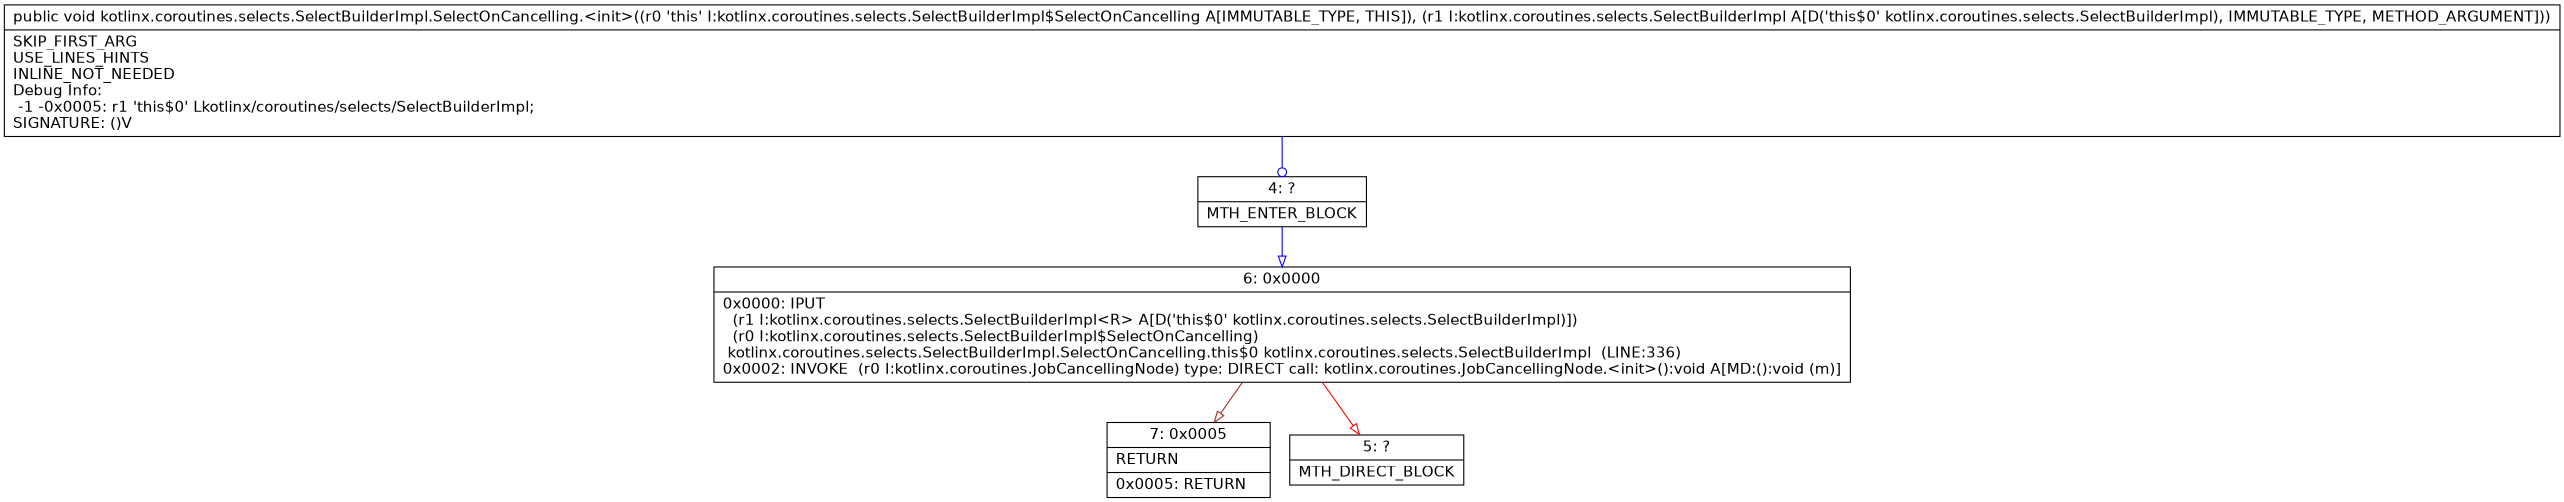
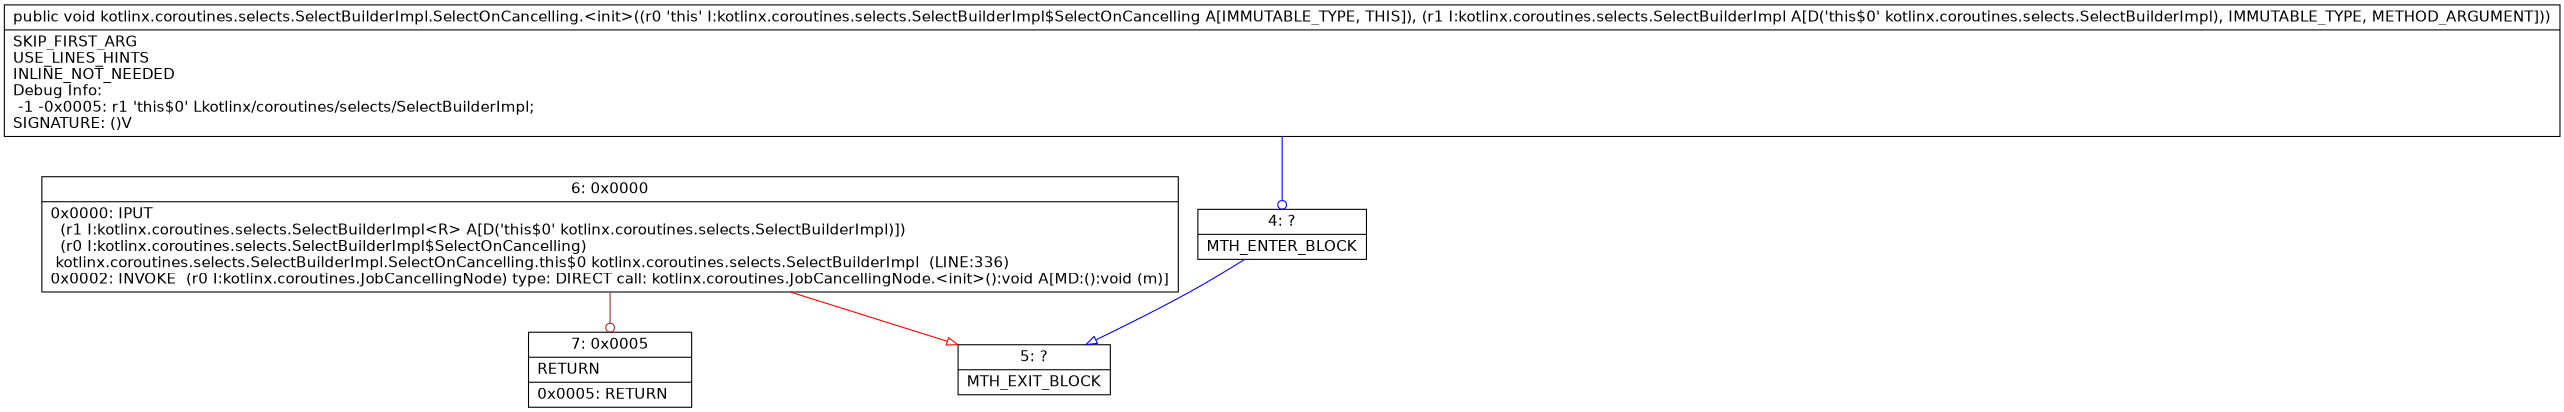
edge "4: ?" -> "6: 0x0000": now "4: ?" -> "5: ?"
edge "6: 0x0000" -> "7: 0x0005": arrowhead onormal -> odot
node "5: ?": text "MTH_DIRECT_BLOCK" -> "MTH_EXIT_BLOCK"
